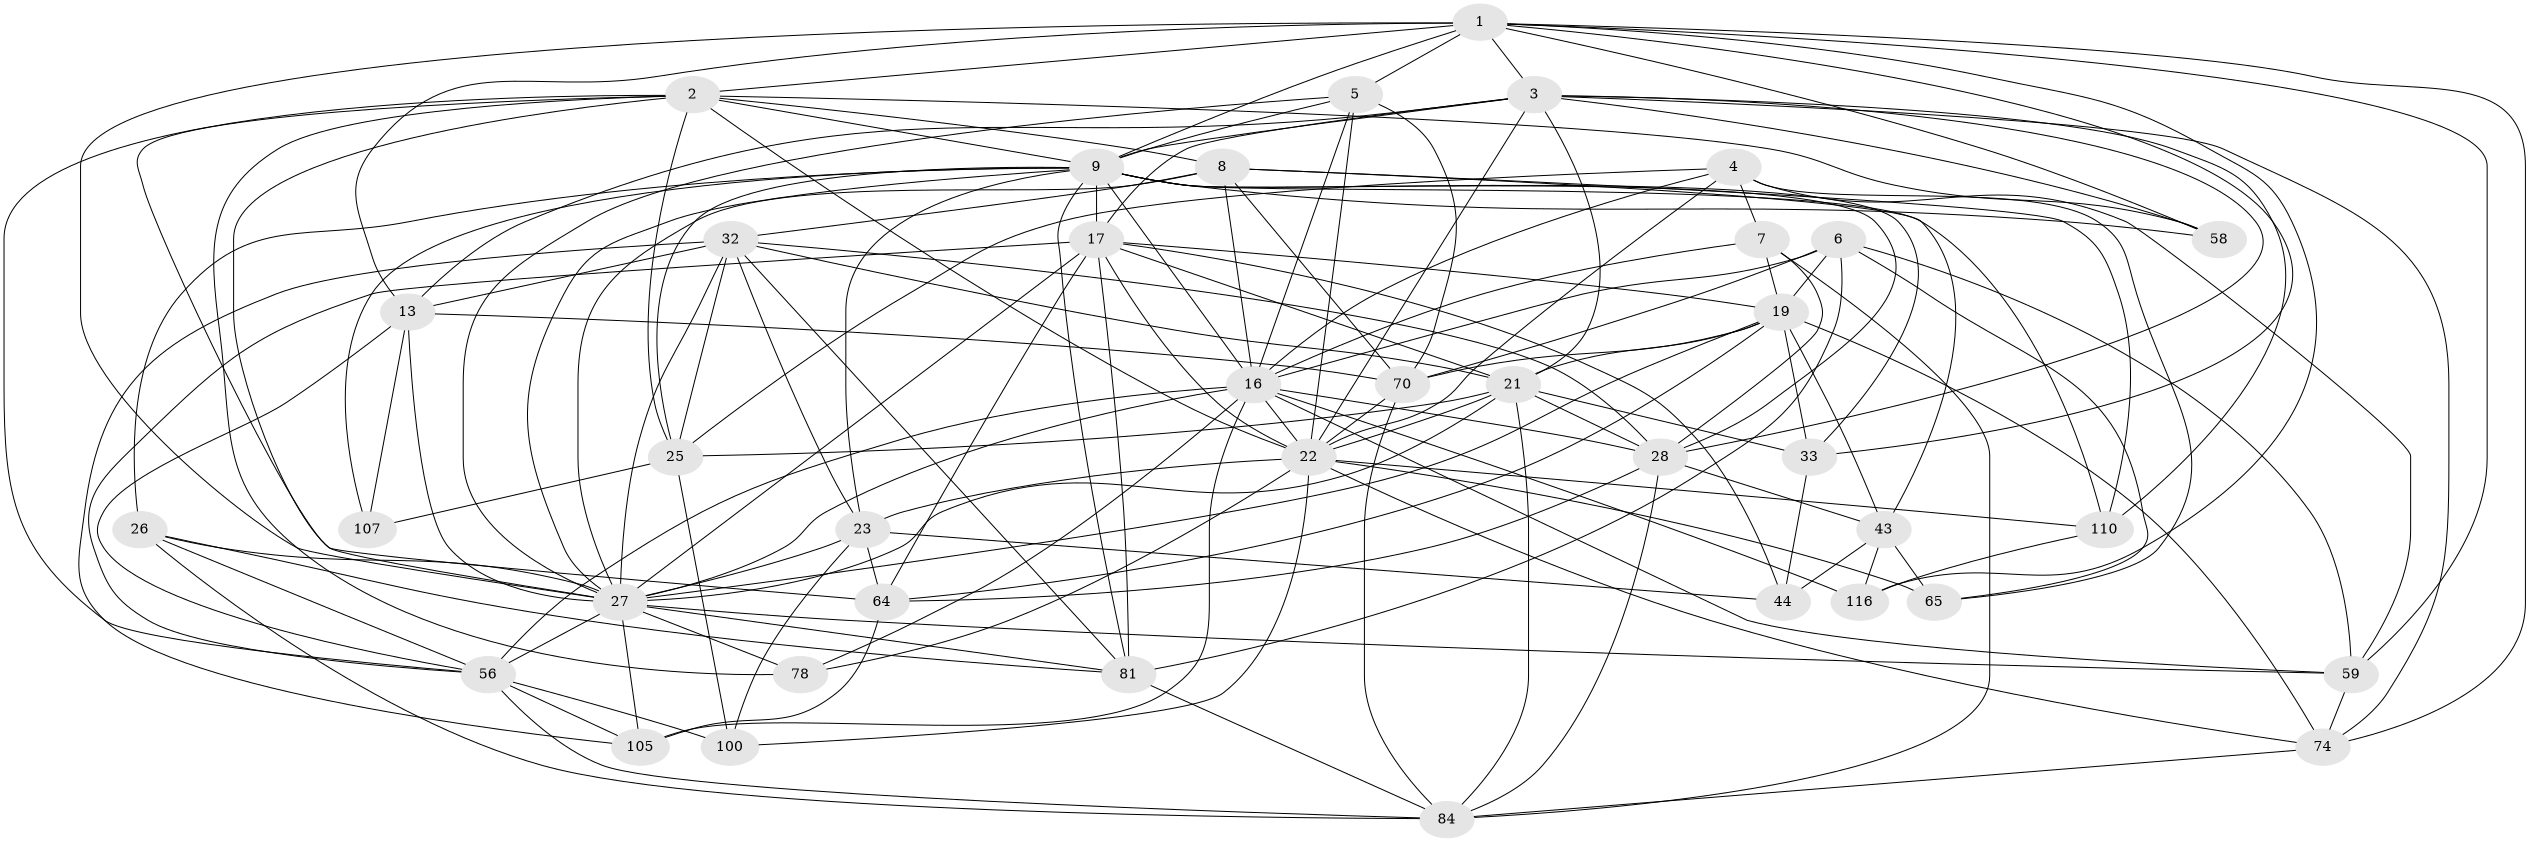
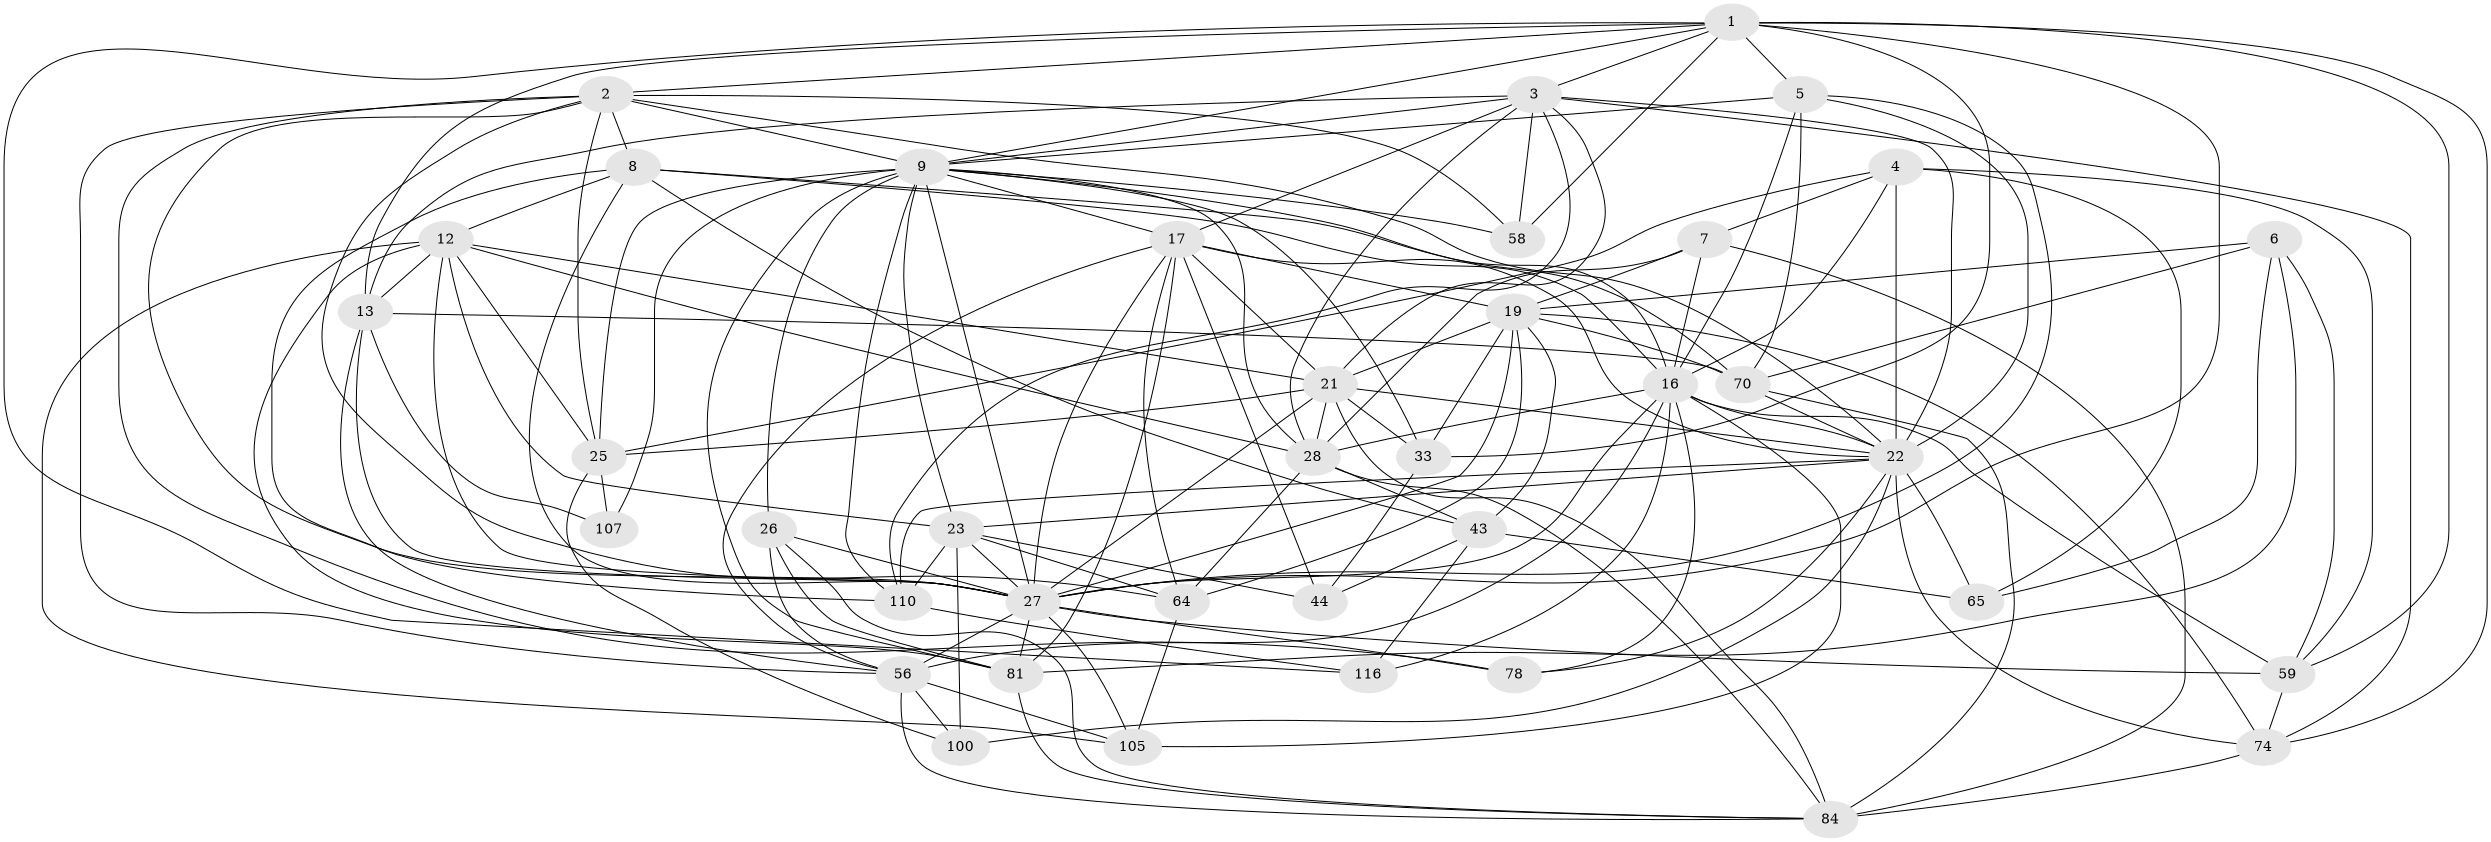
node "32": label "32" -> "12"
edge "6" -- "16": removed
edge "23" -- "110": added
